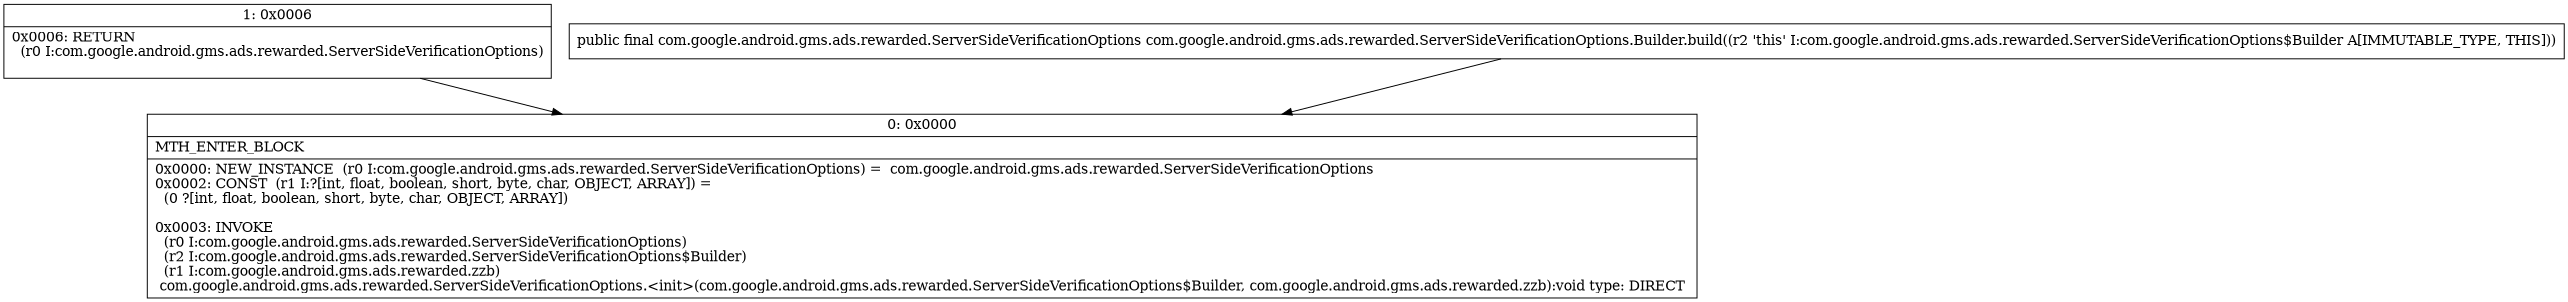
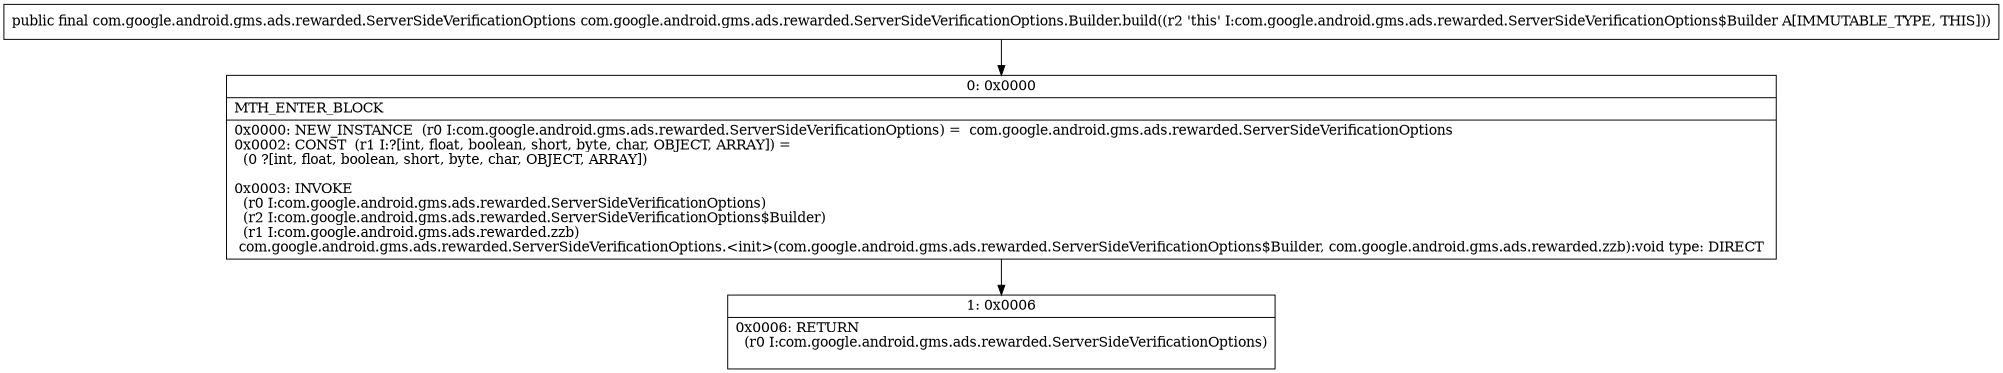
edge "1: 0x0006" -> "0: 0x0000": reversed
